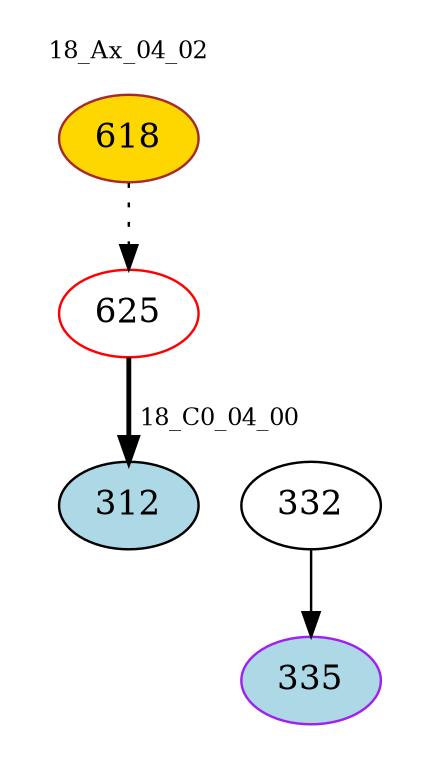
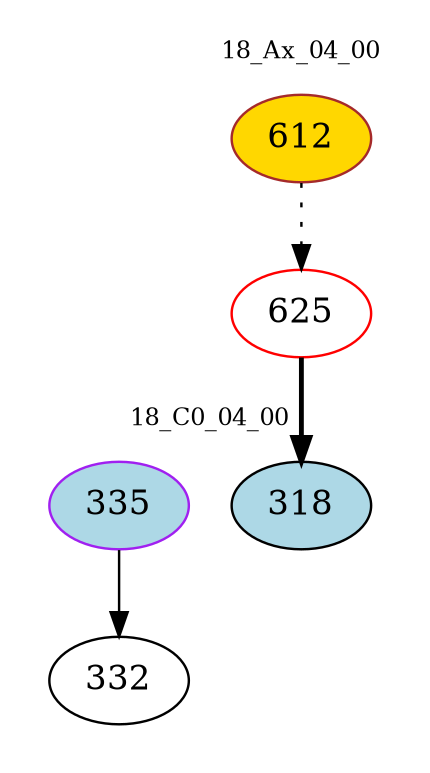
cluster "18_Ax_04_02": label "18_Ax_04_02" -> "18_Ax_04_00"
node "618": label "618" -> "612"
node "312": label "312" -> "318"
edge "332" -> "335": reversed
